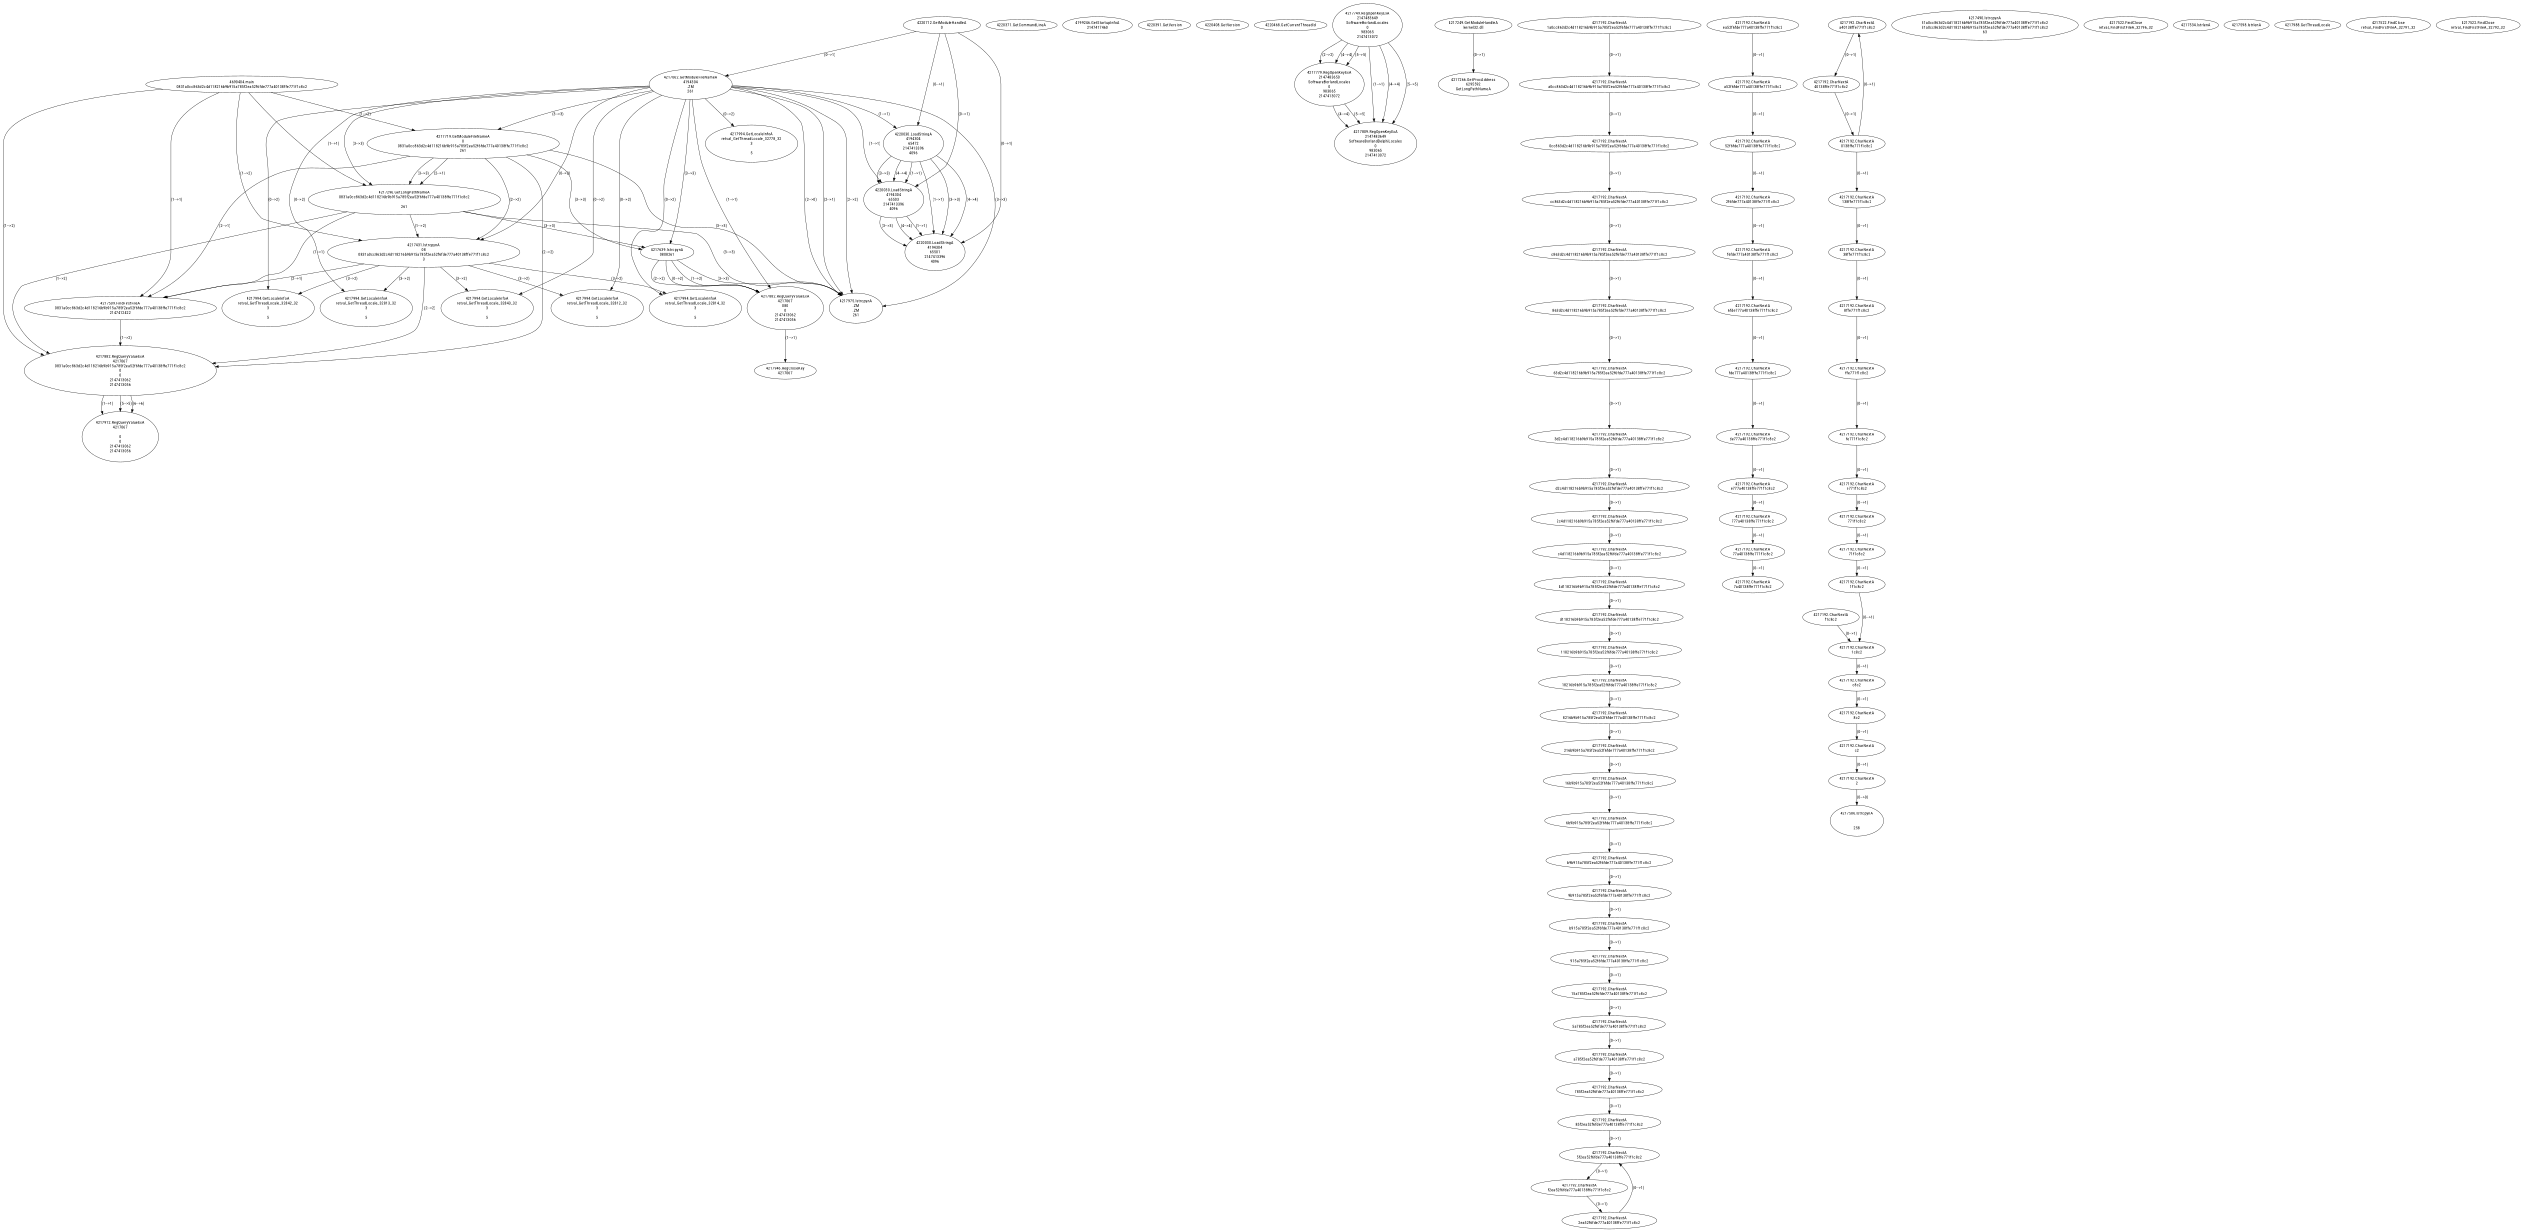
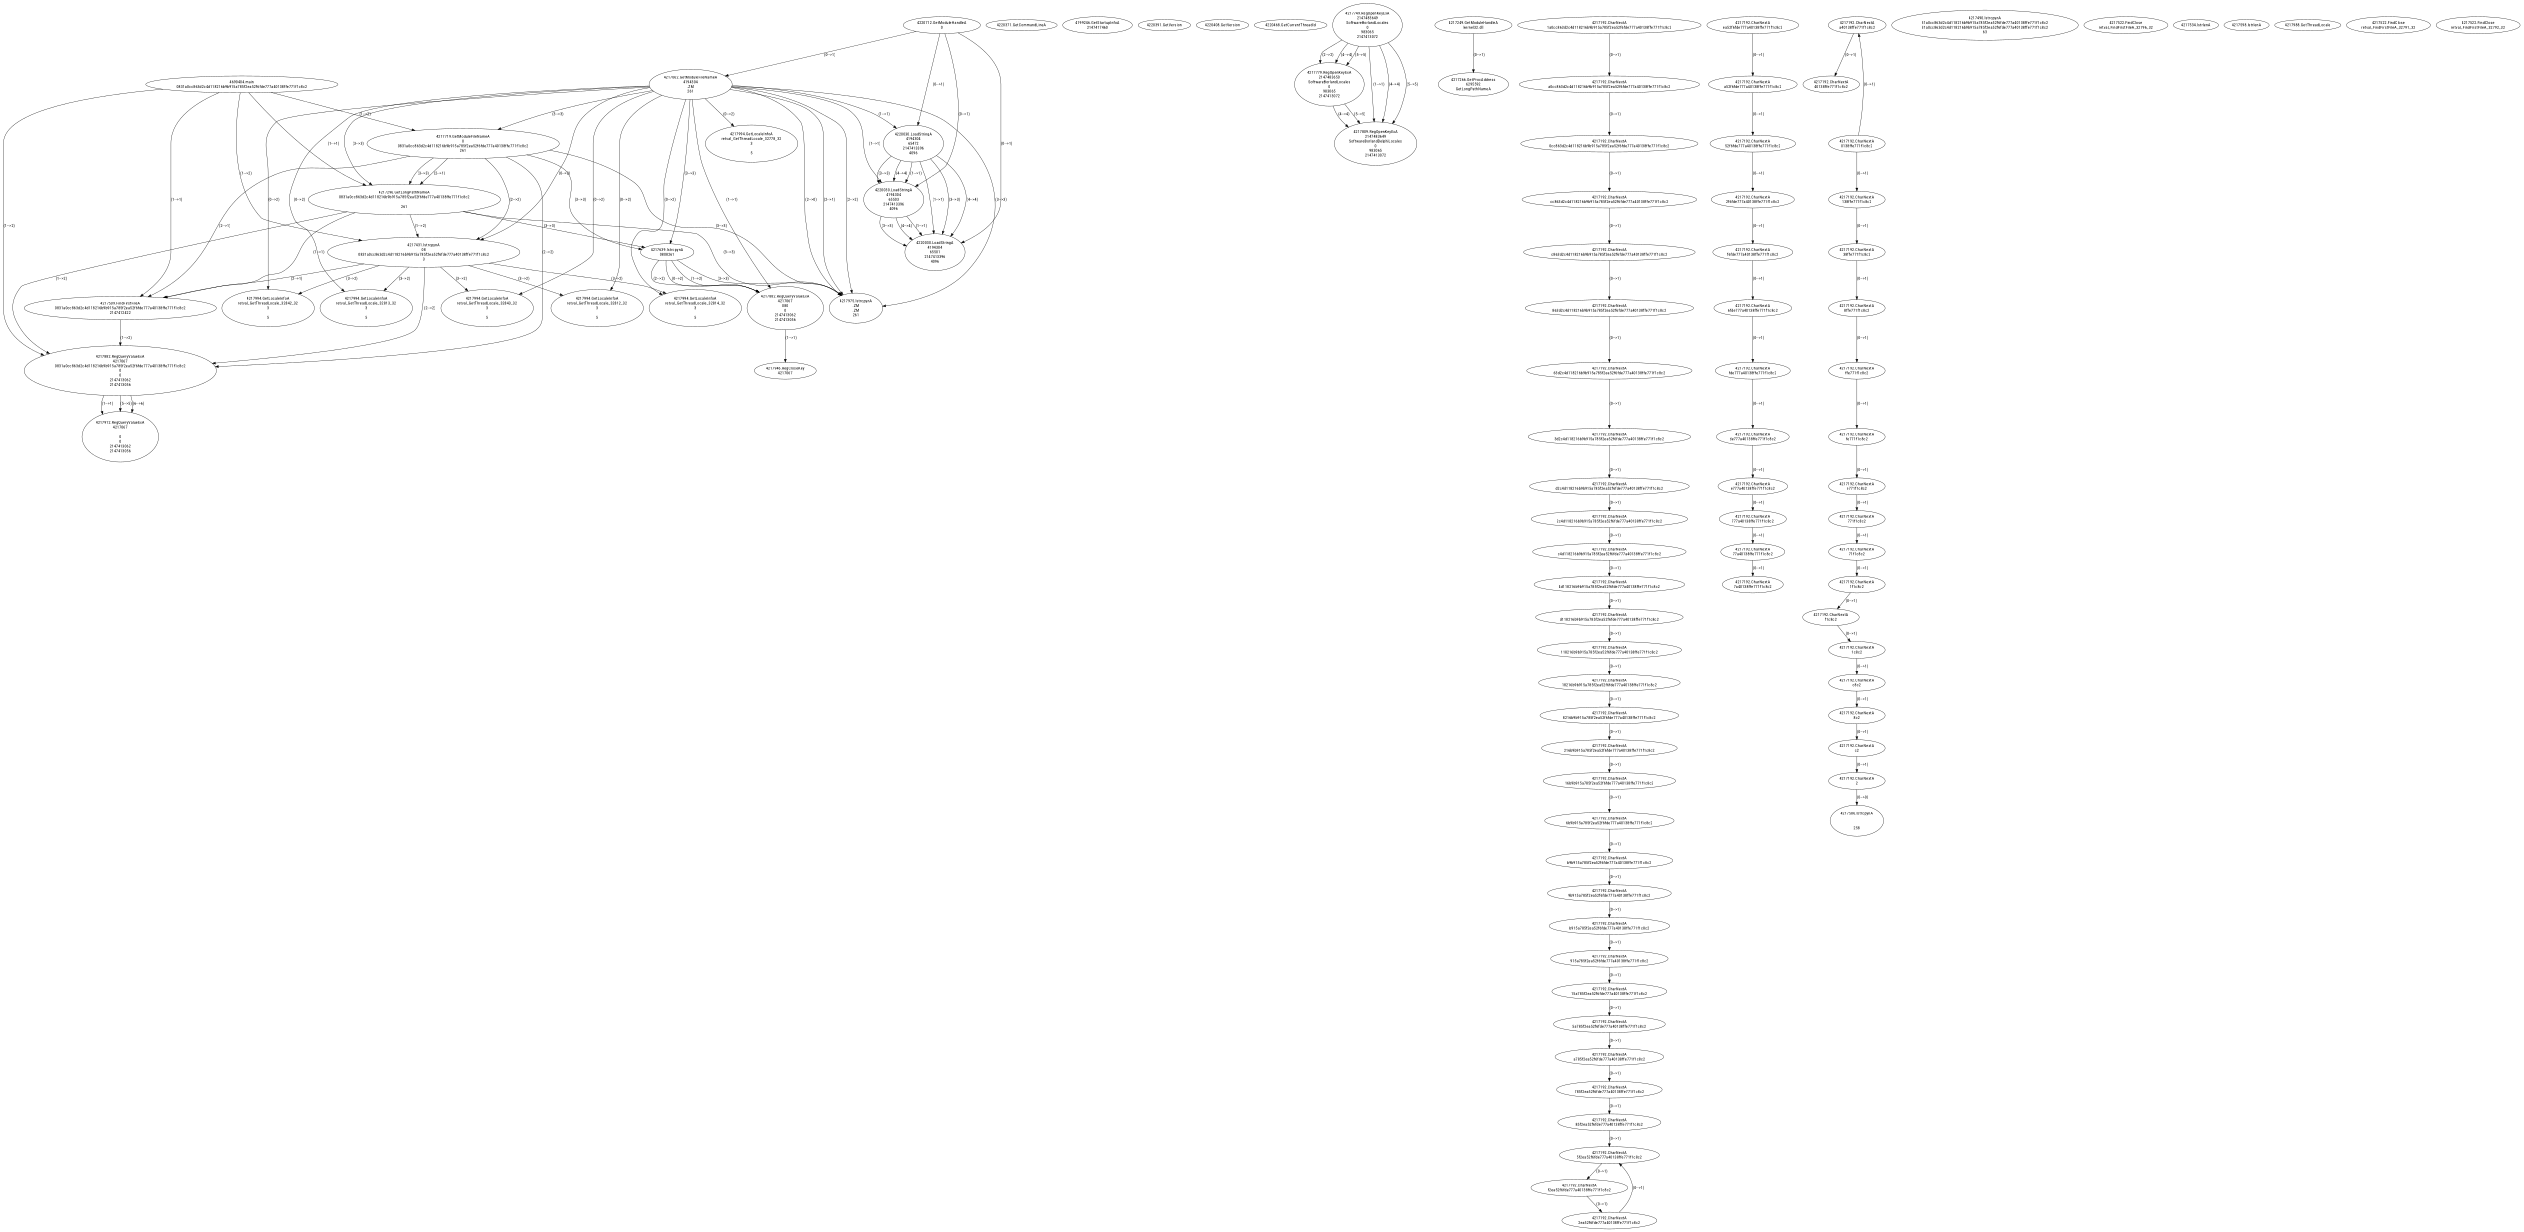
edge "4217192.CharNextA 40138ffe771f1c8c2" -> "4217192.CharNextA 0138ffe771f1c8c2": removed, label "(0-->1)"
edge "4217192.CharNextA 1f1c8c2" -> "4217192.CharNextA 1c8c2": now "4217192.CharNextA 1f1c8c2" -> "4217192.CharNextA f1c8c2"
